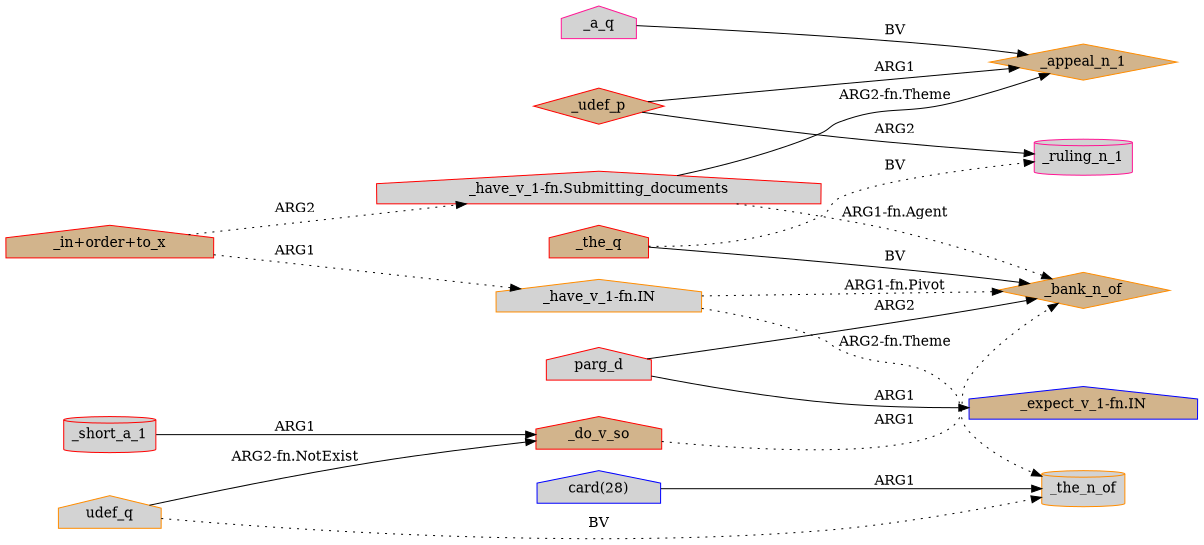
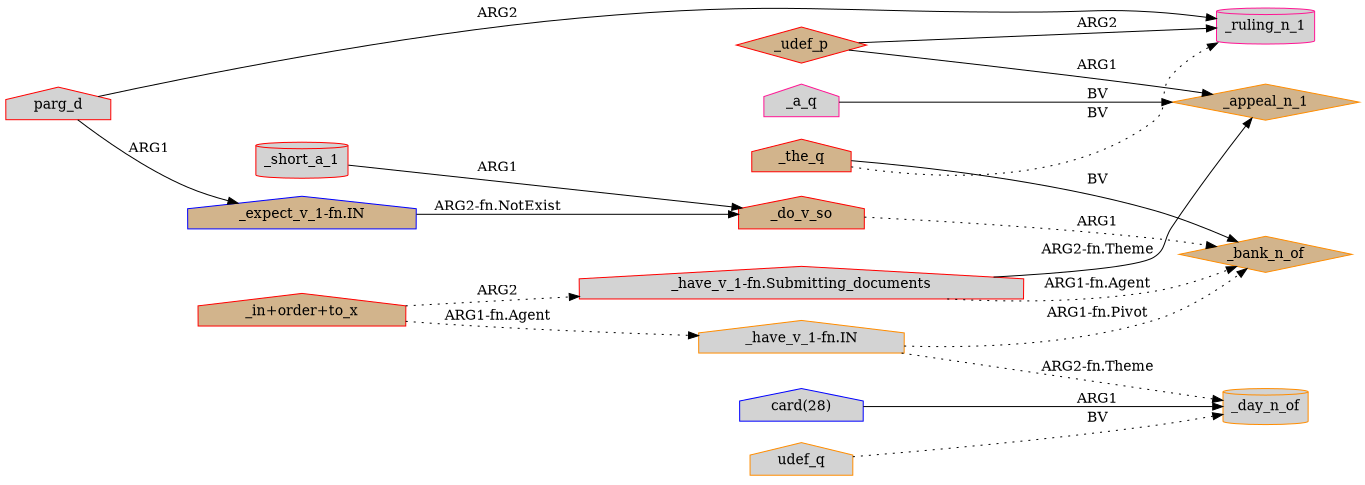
edge "_in+order+to_x" -> "_have_v_1-fn.IN": label "ARG1" -> "ARG1-fn.Agent"
edge "parg_d" -> "_bank_n_of": now "parg_d" -> "_ruling_n_1"
edge "udef_q" -> "_do_v_so": now "_expect_v_1-fn.IN" -> "_do_v_so"
node "_the_n_of": label "_the_n_of" -> "_day_n_of"
